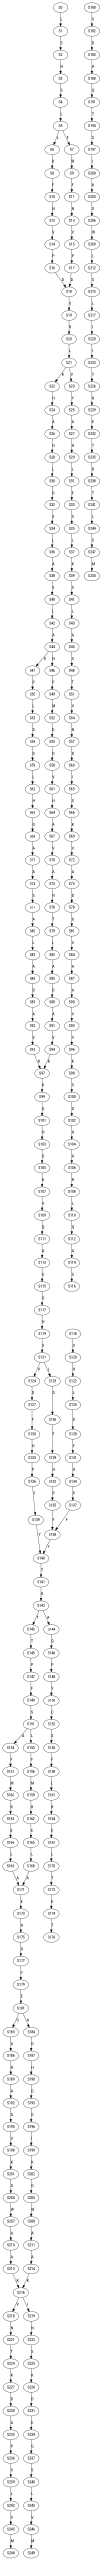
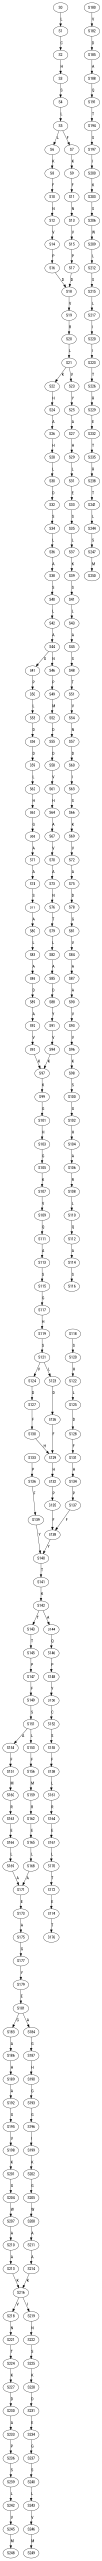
edge "S7" -> "S9": label "W" -> "K"
edge "S88" -> "S91": label "A" -> "Y"
edge "S130" -> "S133": now "S130" -> "S129"
